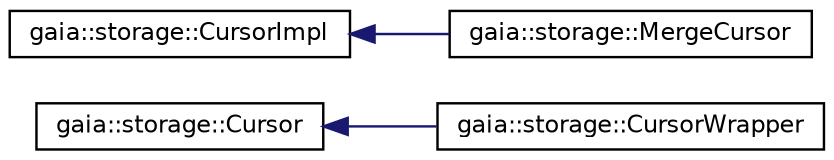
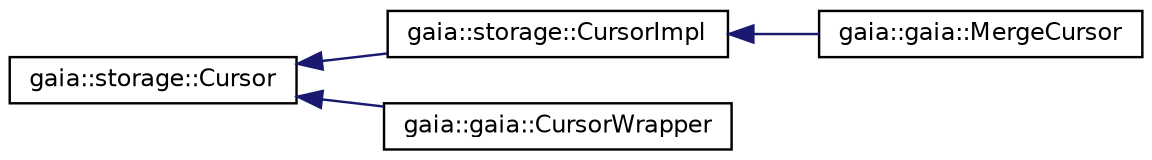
node "gaia::storage::MergeCursor": label "gaia::storage::MergeCursor" -> "gaia::gaia::MergeCursor"
edge "gaia::storage::CursorImpl" -> "gaia::storage::Cursor": added
node "gaia::storage::CursorWrapper": label "gaia::storage::CursorWrapper" -> "gaia::gaia::CursorWrapper"
